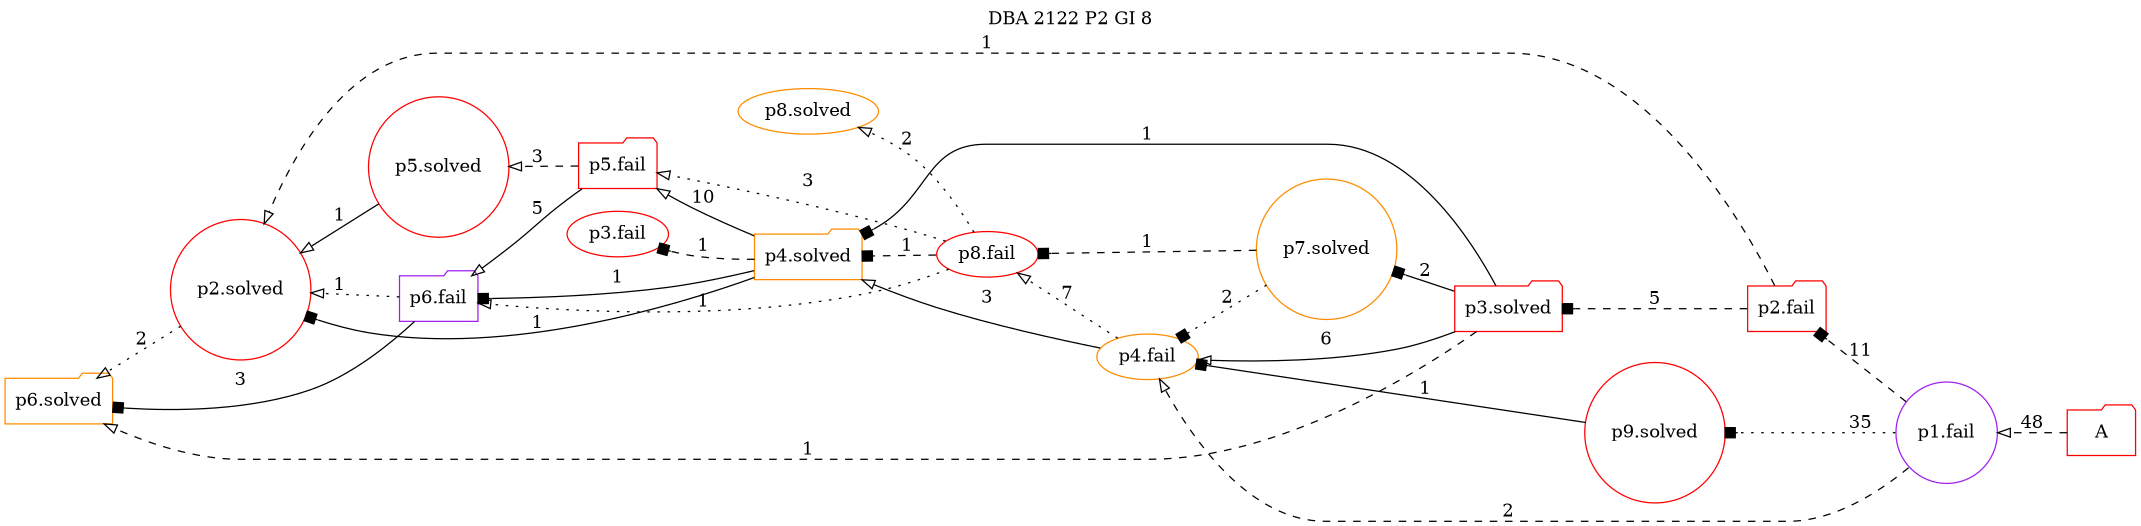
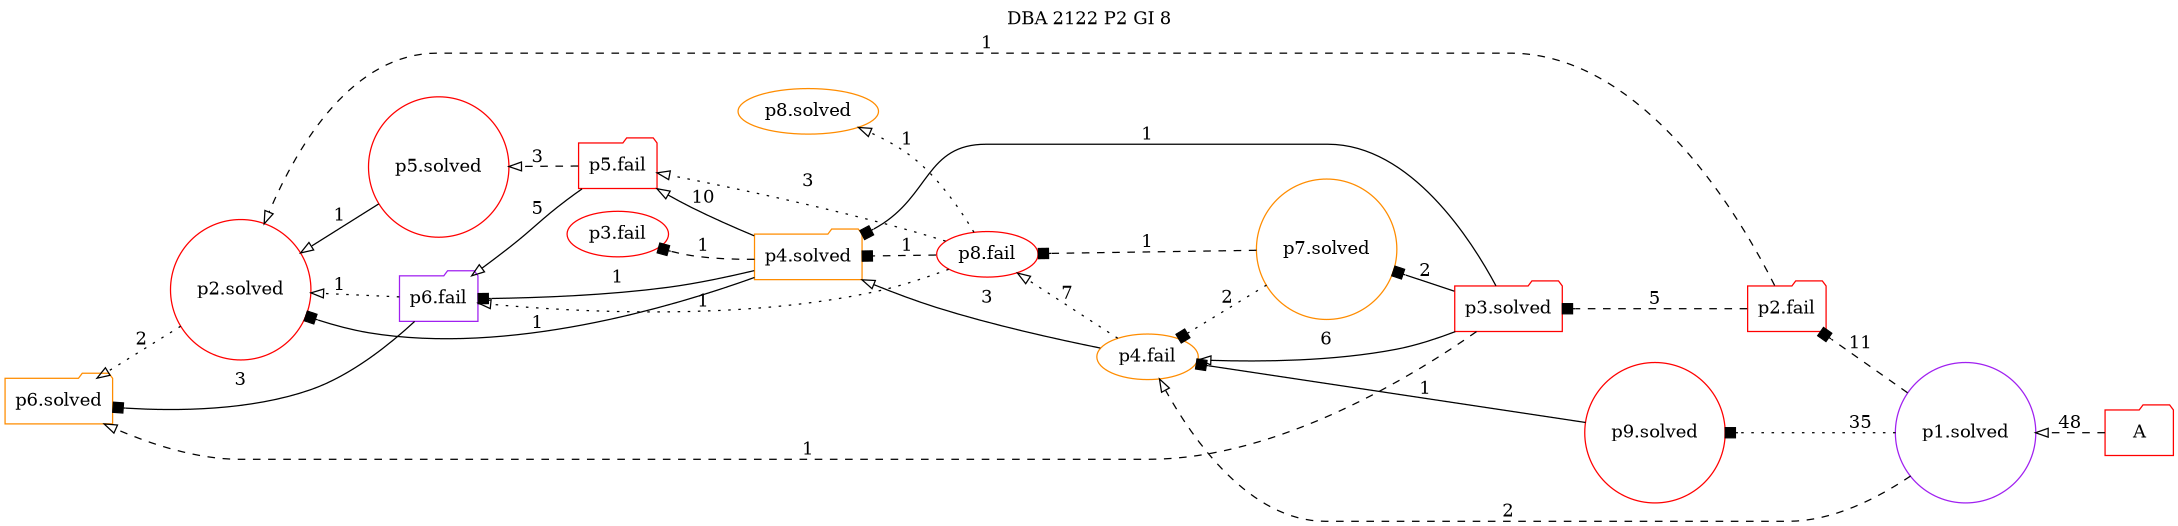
edge "p8.fail" -> "p8.solved": label "2" -> "1"
node "p1.fail": label "p1.fail" -> "p1.solved"
